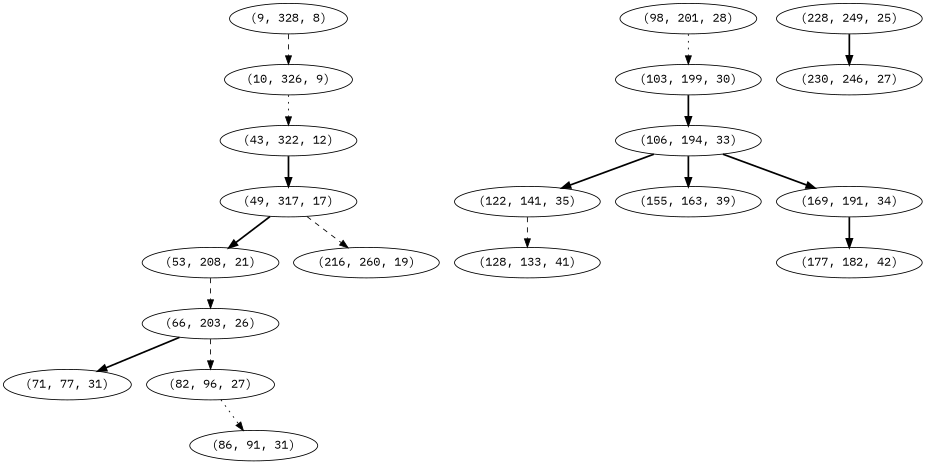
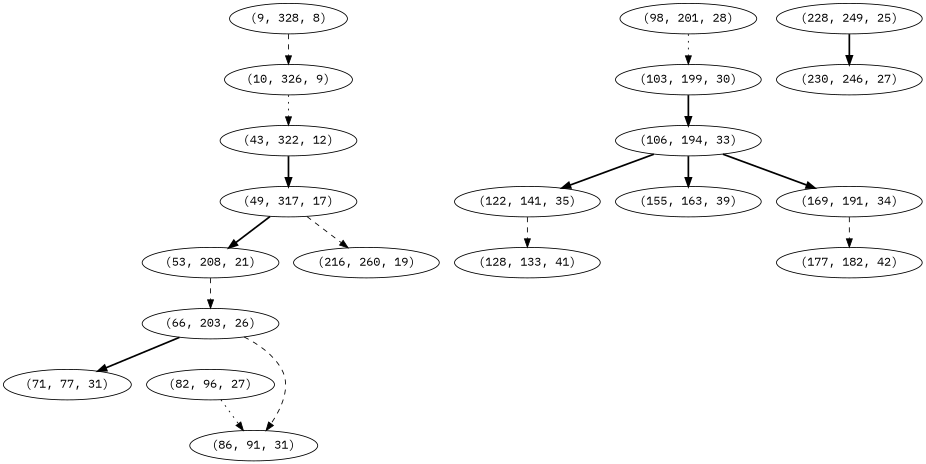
edge "(169, 191, 34)" -> "(177, 182, 42)": style bold -> dashed
edge "(66, 203, 26)" -> "(82, 96, 27)": now "(66, 203, 26)" -> "(86, 91, 31)"
